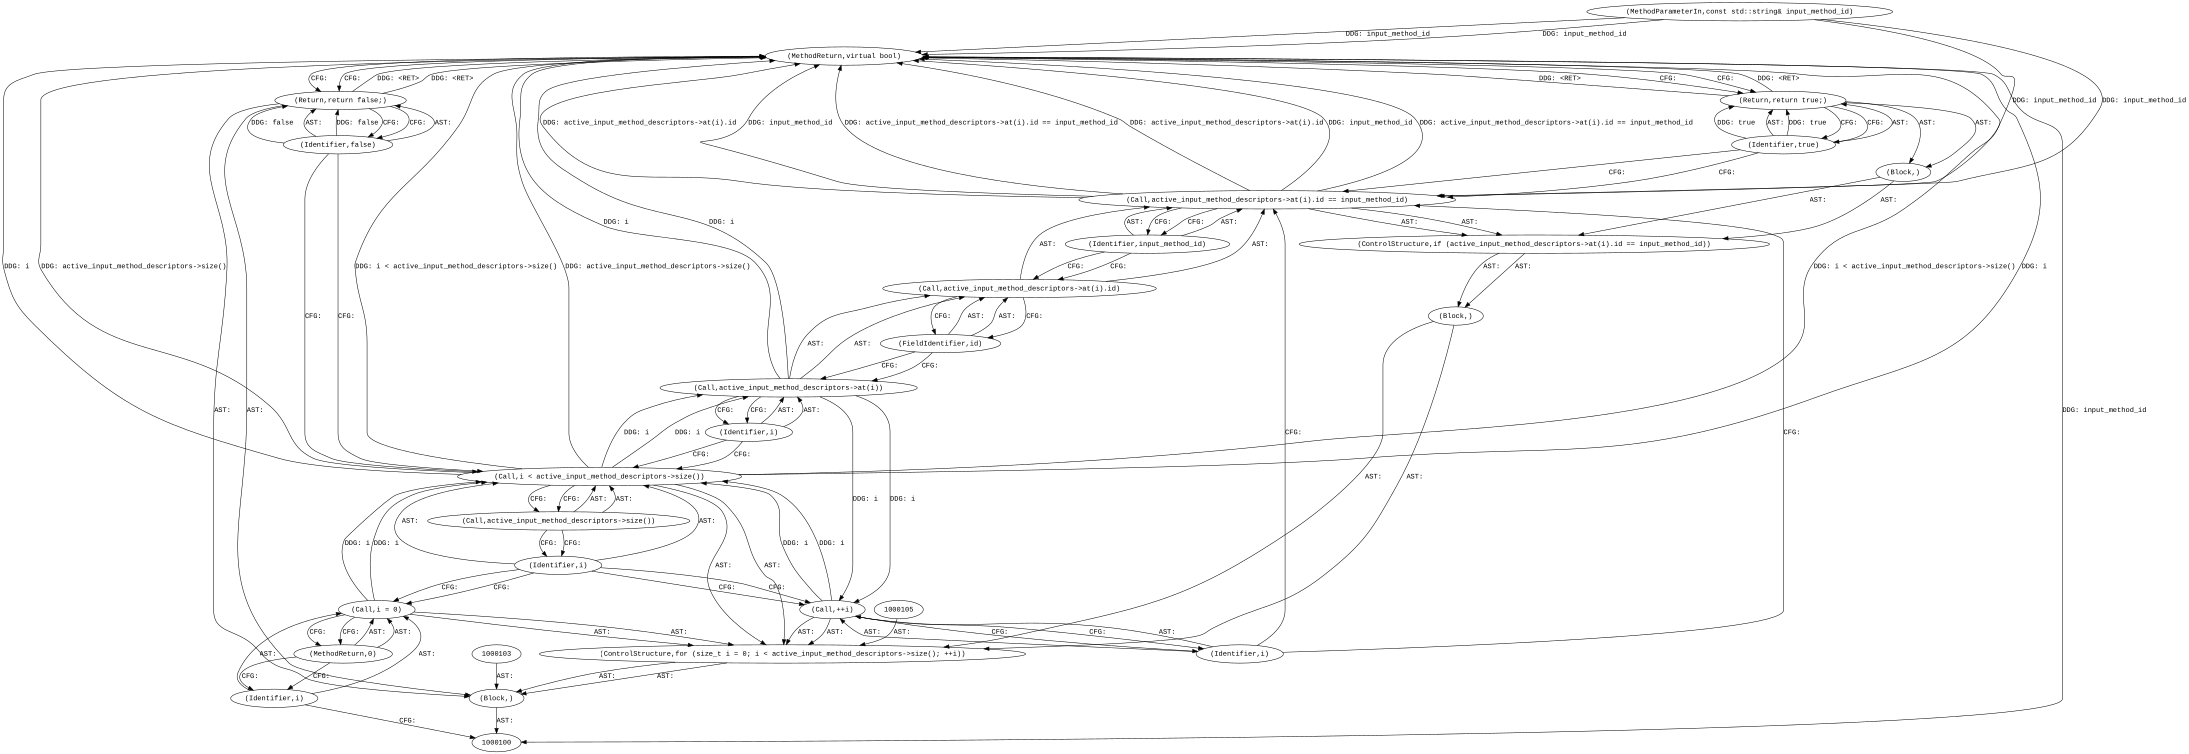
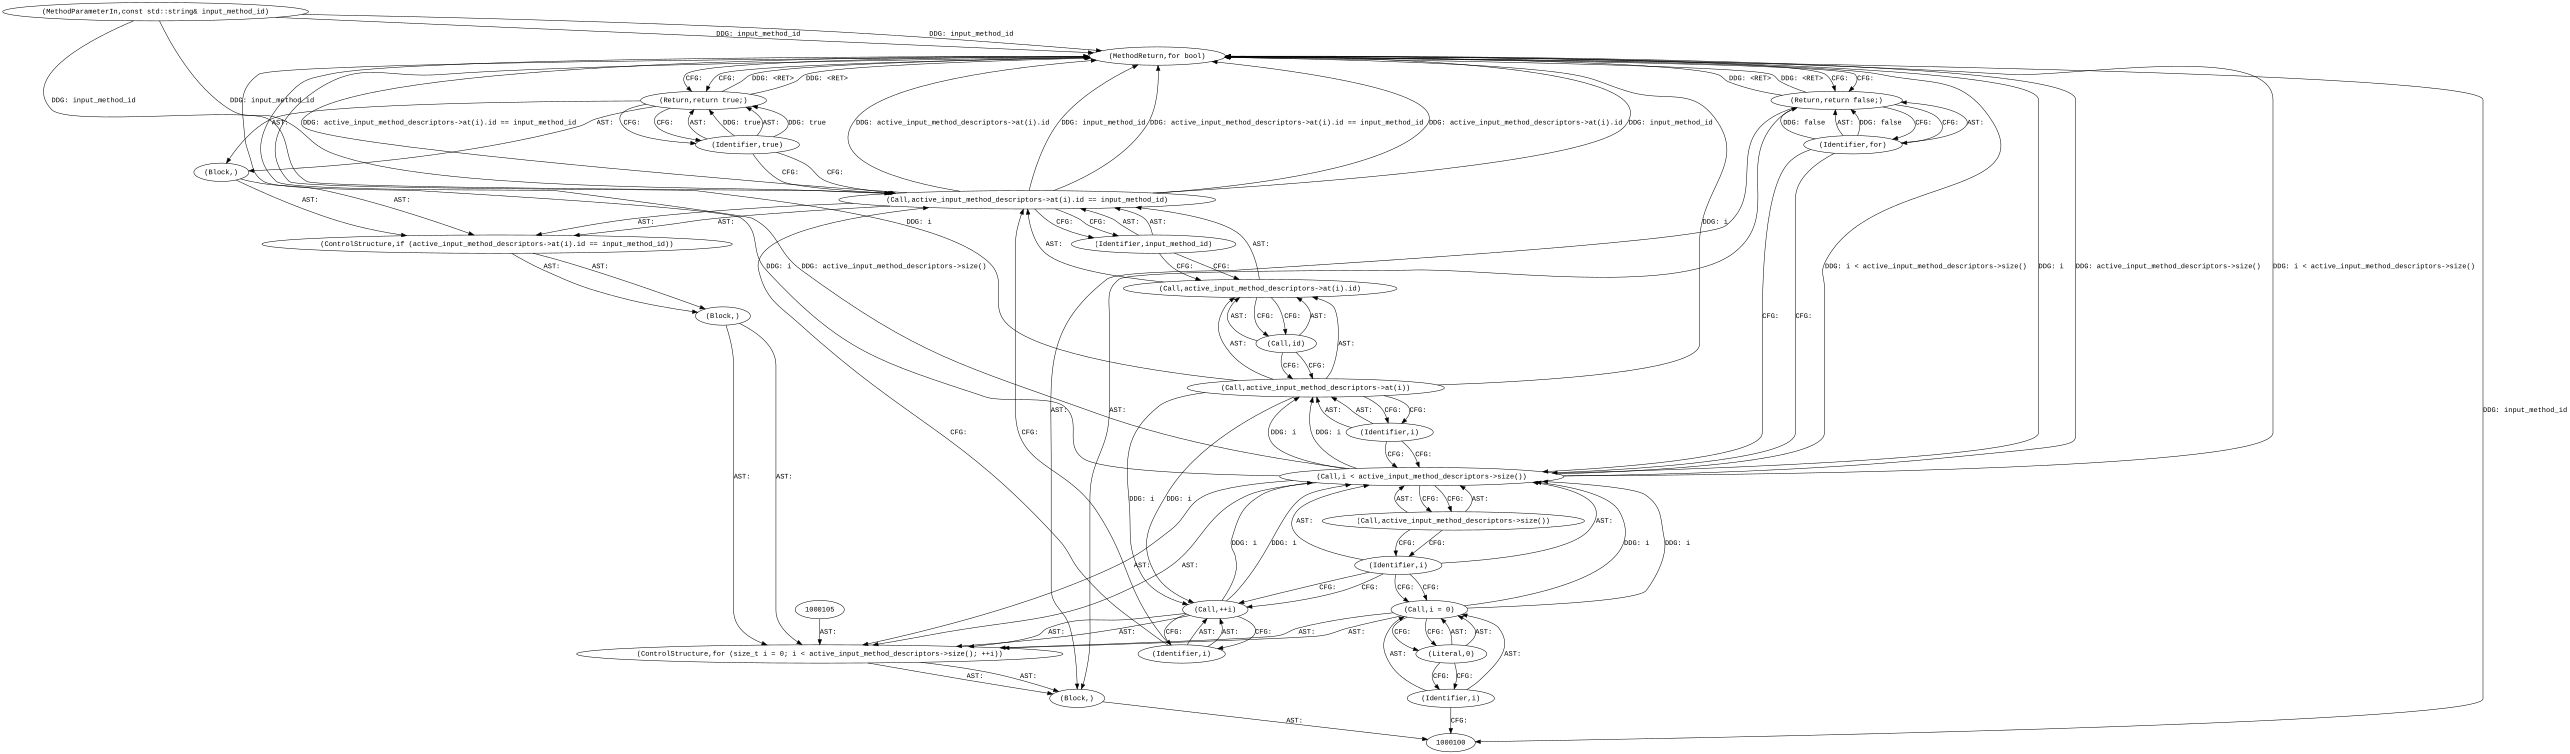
node "(MethodReturn,virtual bool)": label "(MethodReturn,virtual bool)" -> "(MethodReturn,for bool)"
node "(Identifier,false)": label "(Identifier,false)" -> "(Identifier,for)"
node "(FieldIdentifier,id)": label "(FieldIdentifier,id)" -> "(Call,id)"
node "(MethodReturn,0)": label "(MethodReturn,0)" -> "(Literal,0)"
node "1000103": removed
